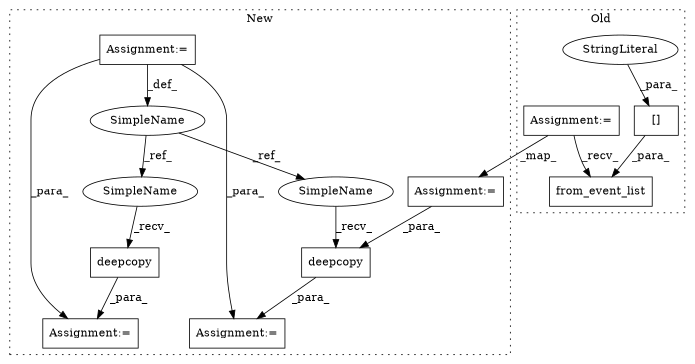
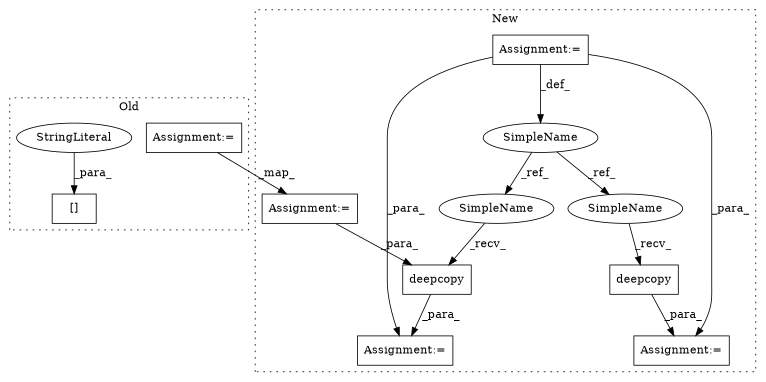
node "from_event_list": removed
